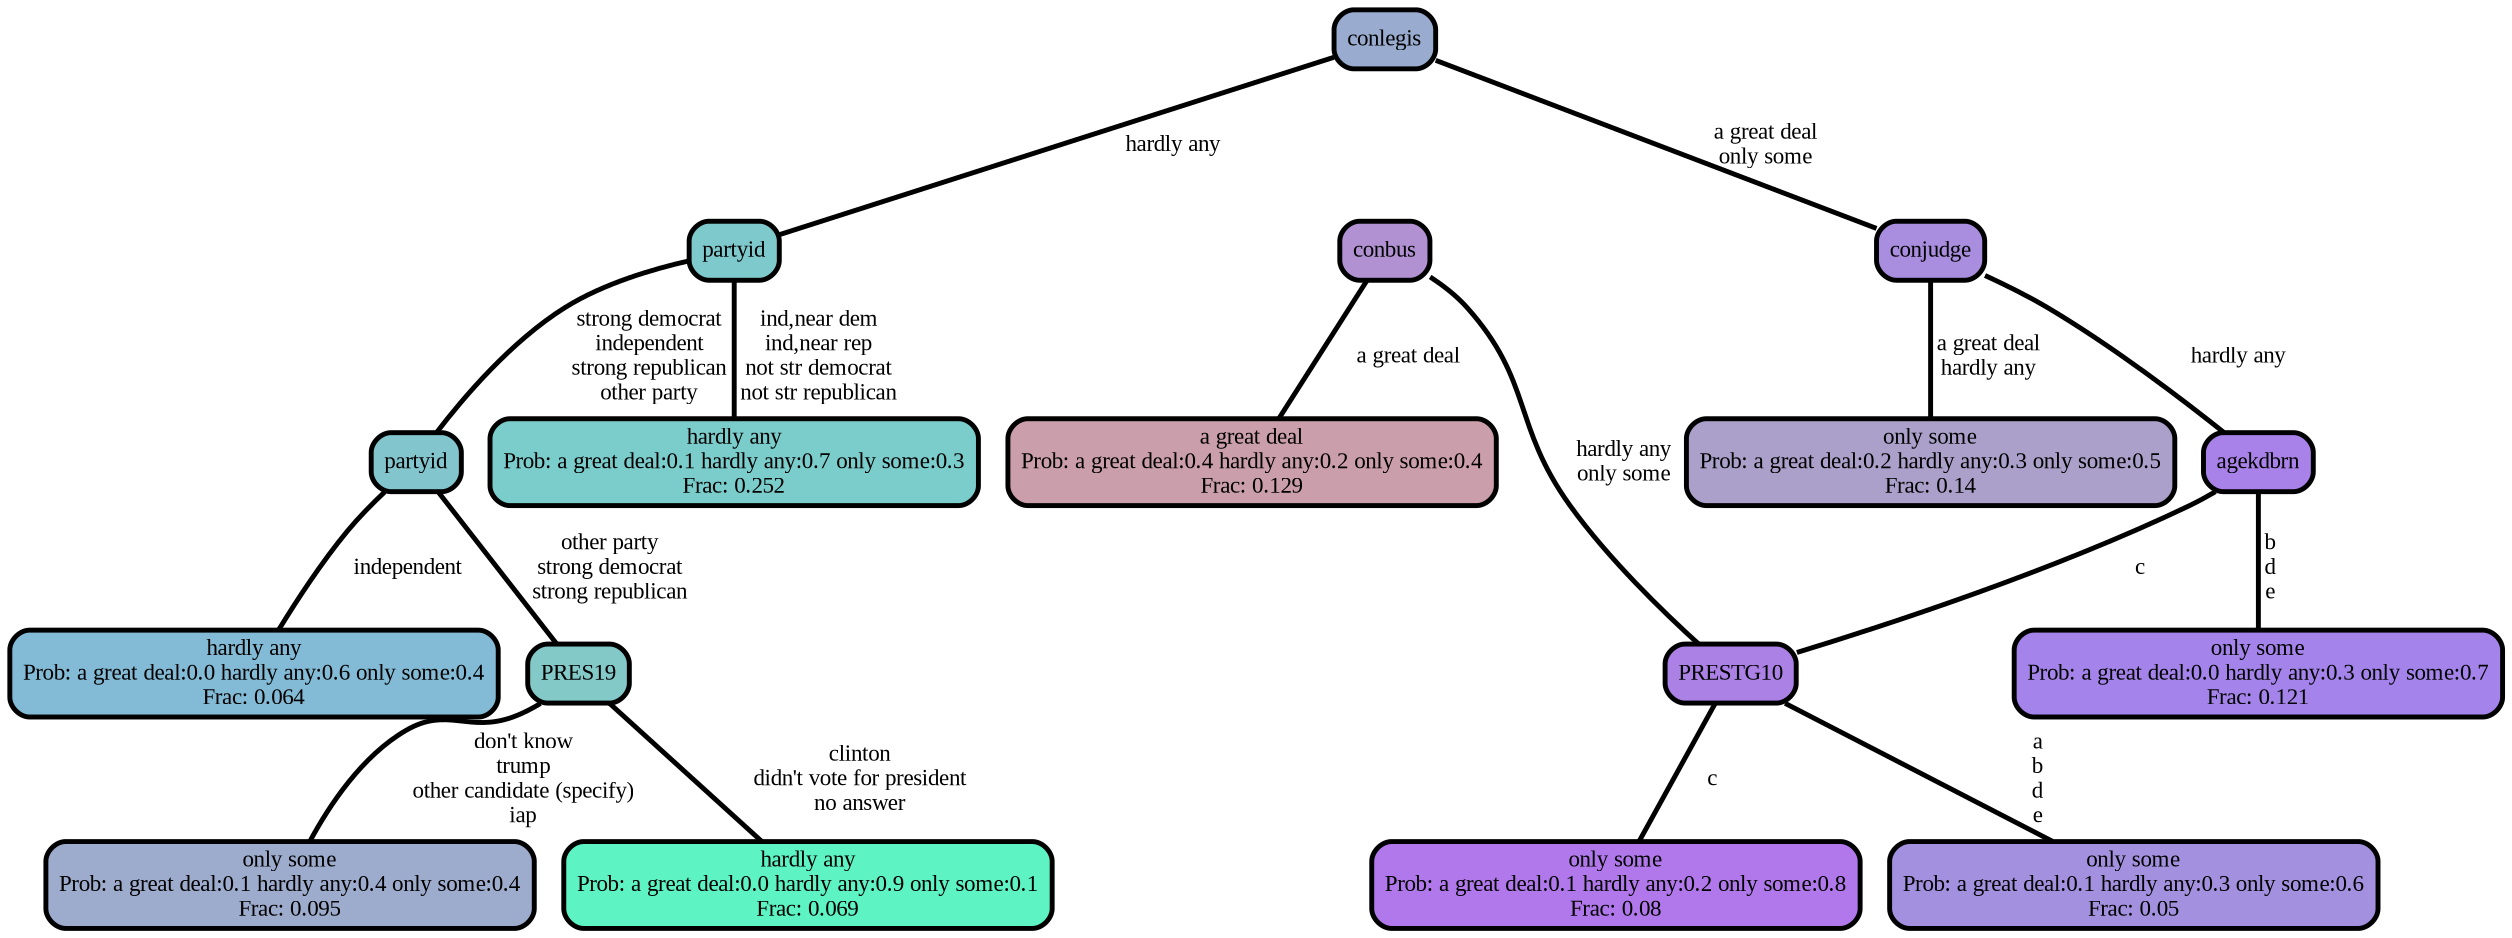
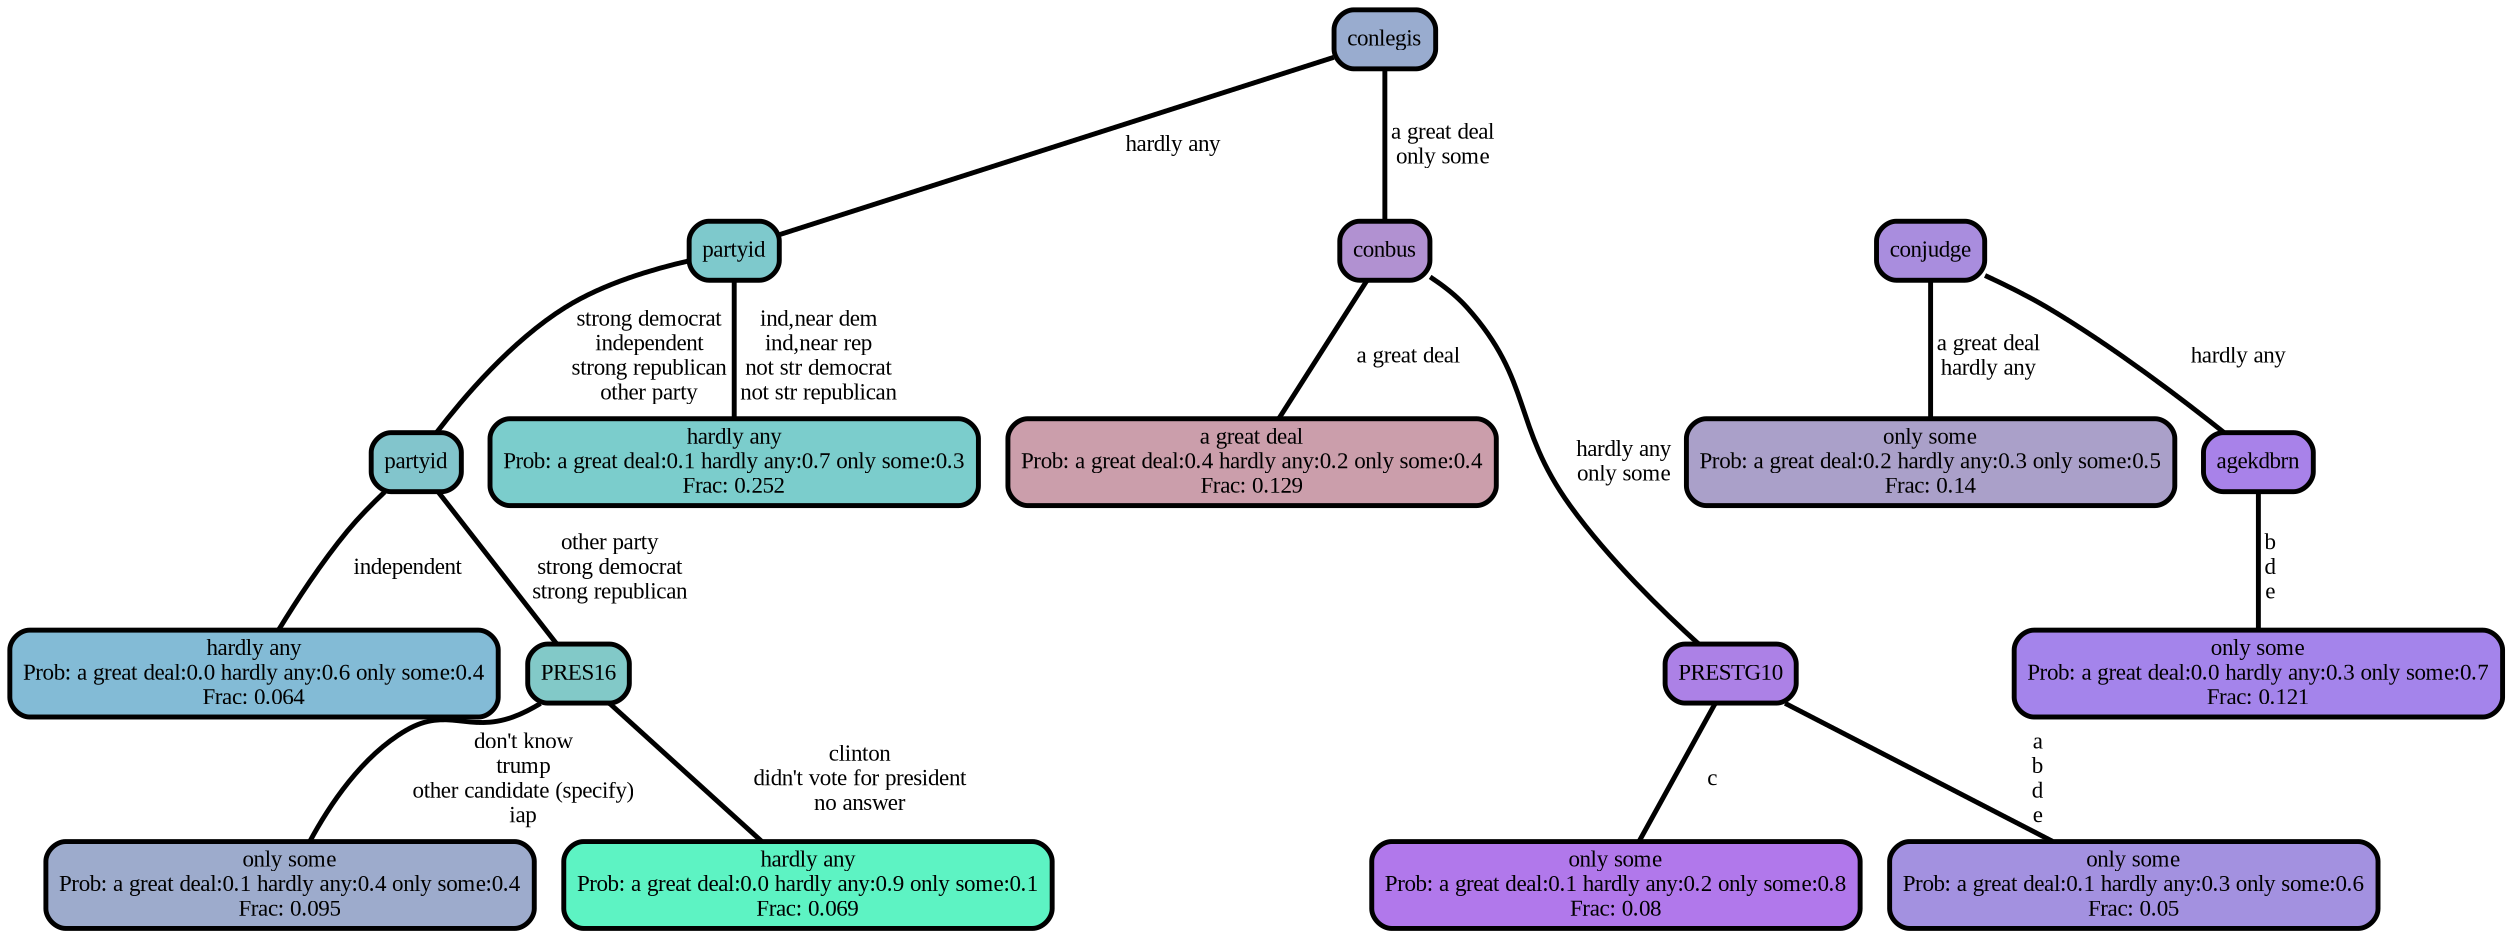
edge "conlegis" -- "conjudge": now "conlegis" -- "conbus"
edge "agekdbrn" -- "PRESTG10": removed, label "c"
node "PRES19": label "PRES19" -> "PRES16"
